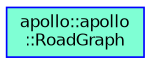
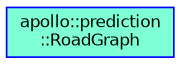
node "apollo::apollo ::RoadGraph": label "apollo::apollo ::RoadGraph" -> "apollo::prediction ::RoadGraph"
